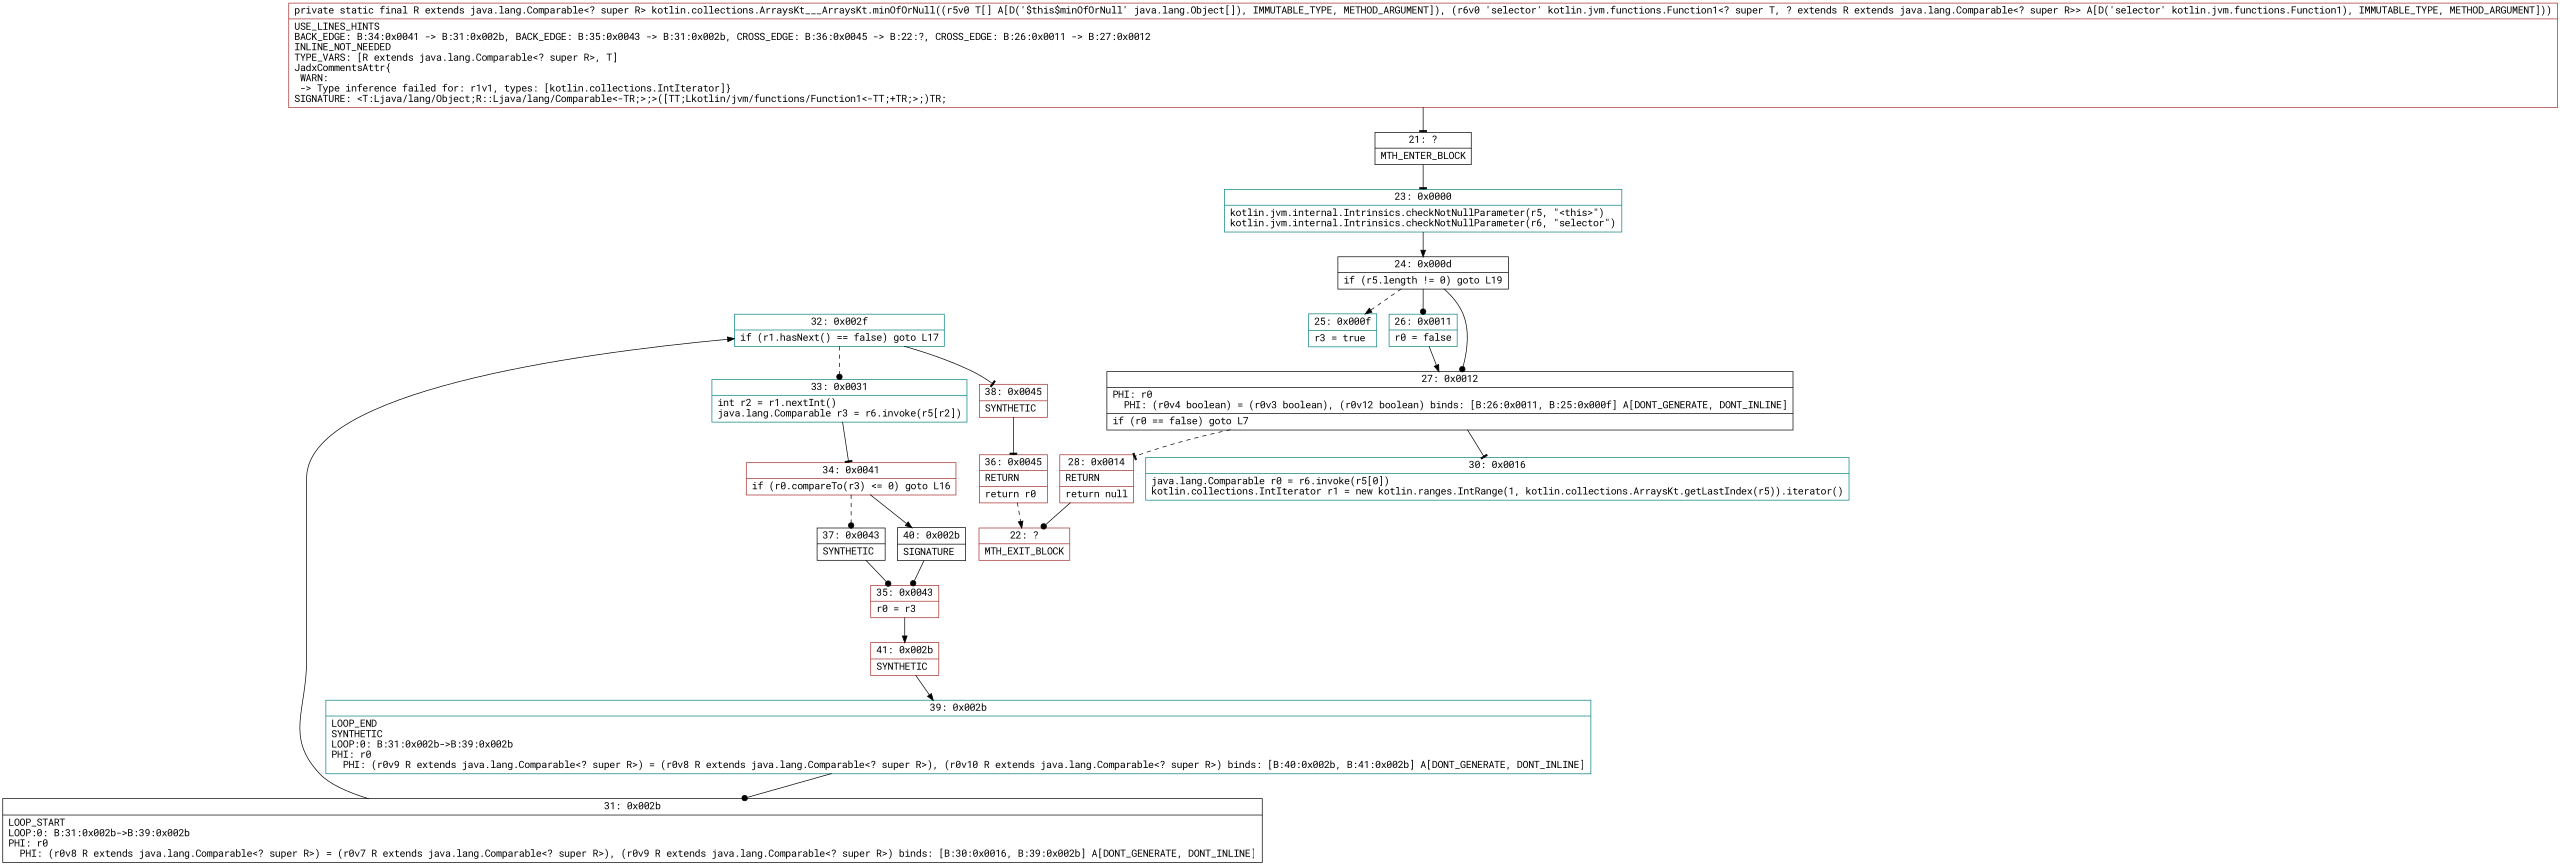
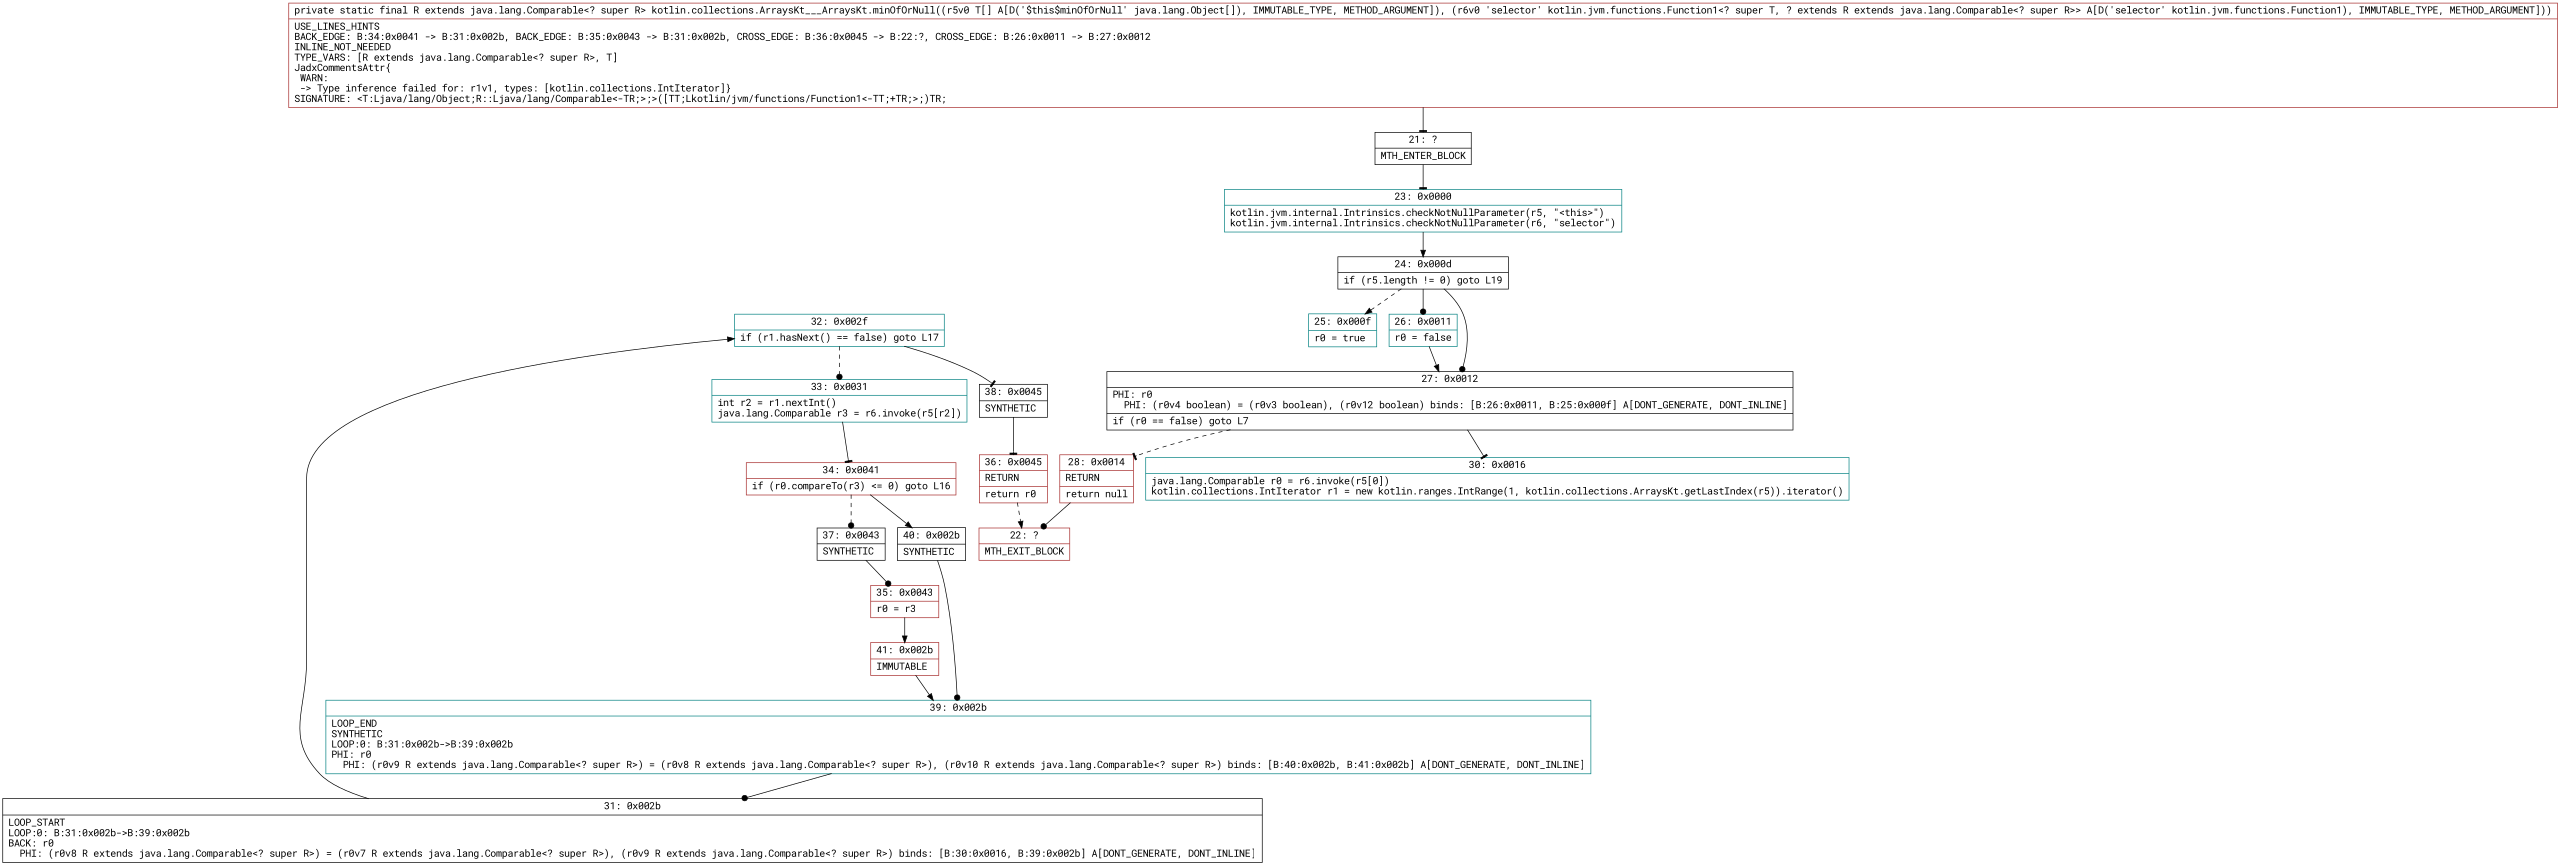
node "25: 0x000f": text "r3 = true" -> "r0 = true"
node "38: 0x0045": color brown -> black
node "40: 0x002b": text "SIGNATURE" -> "SYNTHETIC"
edge "40: 0x002b" -> "35: 0x0043": now "40: 0x002b" -> "39: 0x002b"
node "41: 0x002b": text "SYNTHETIC" -> "IMMUTABLE"
node "31: 0x002b": text "PHI: r0" -> "BACK: r0"
